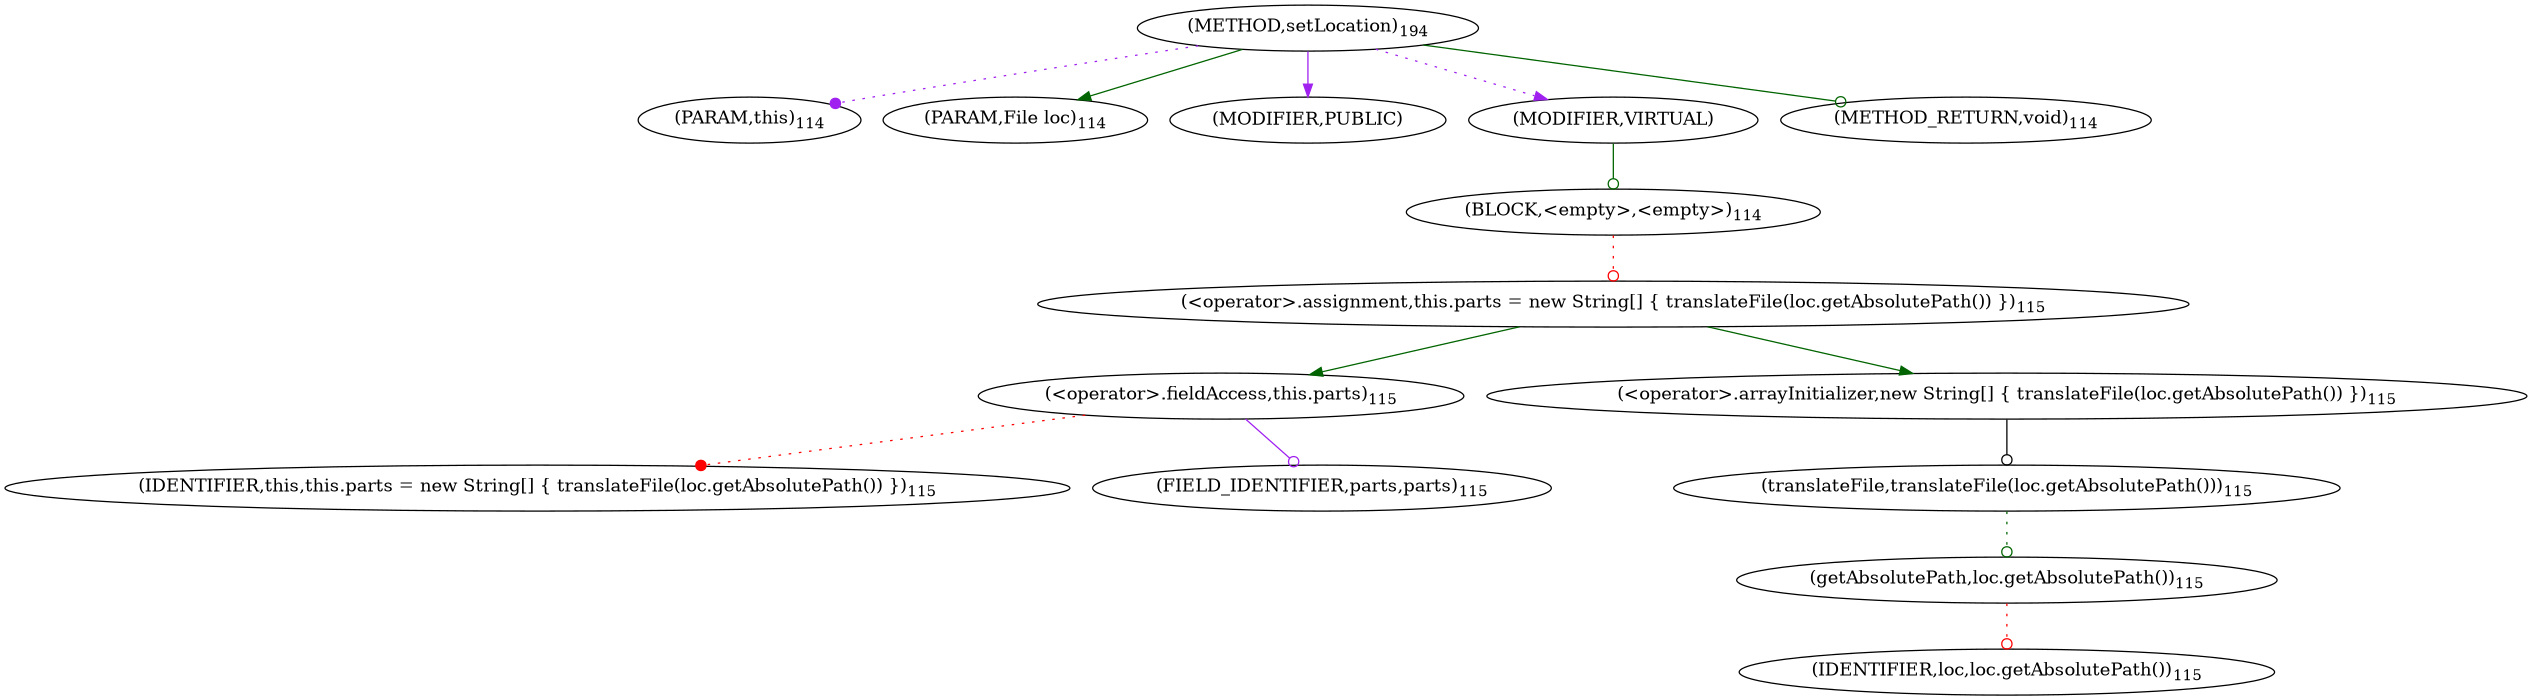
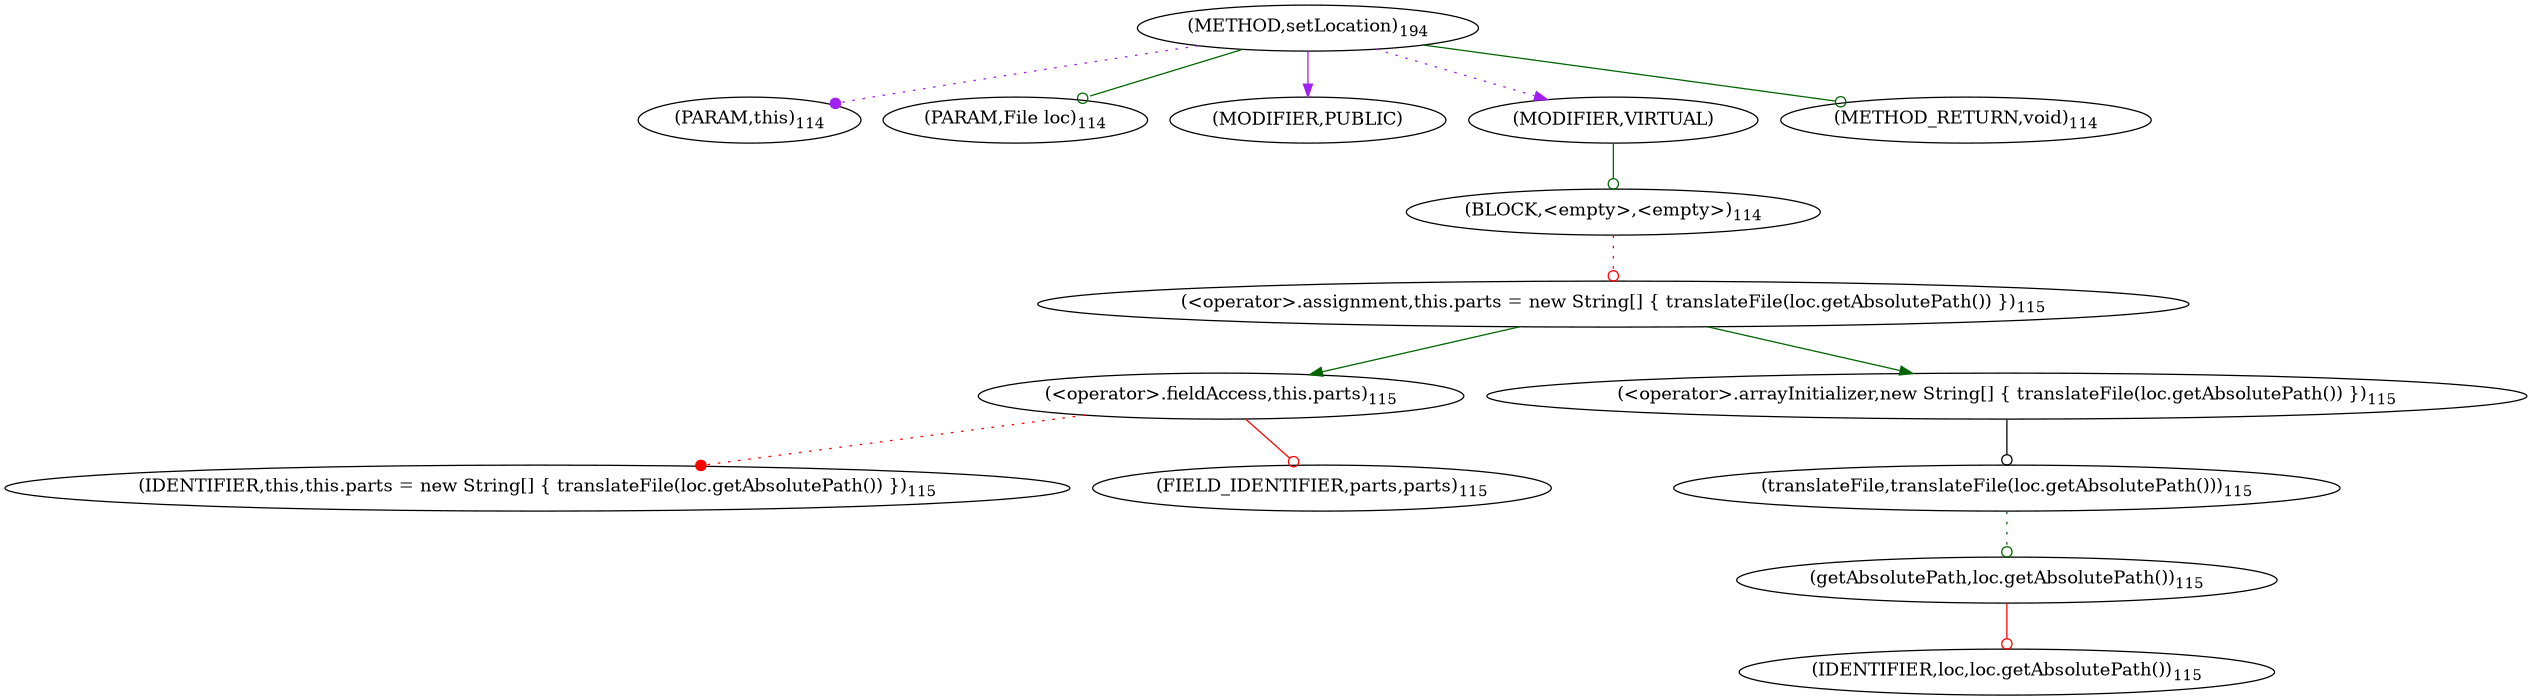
edge "(METHOD,setLocation)" -> "(PARAM,File loc)": arrowhead normal -> odot
edge "(<operator>.fieldAccess,this.parts)" -> "(FIELD_IDENTIFIER,parts,parts)": color purple -> red
edge "(getAbsolutePath,loc.getAbsolutePath())" -> "(IDENTIFIER,loc,loc.getAbsolutePath())": style dotted -> solid
